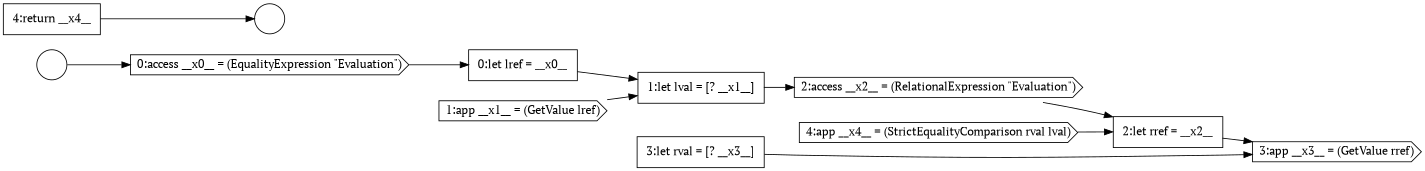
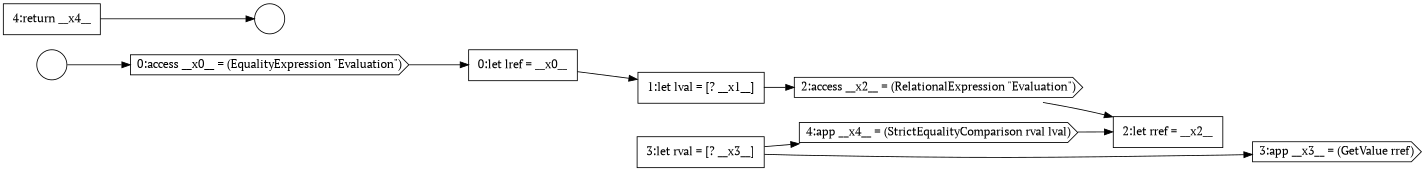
node "1:app __x1__ = (GetValue lref)": removed
edge "2:let rref = __x2__" -> "3:app __x3__ = (GetValue rref)": removed
edge "3:let rval = [? __x3__]" -> "4:app __x4__ = (StrictEqualityComparison rval lval)": added
